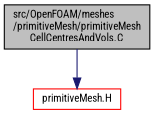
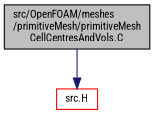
node "primitiveMesh.H": label "primitiveMesh.H" -> "src.H"
